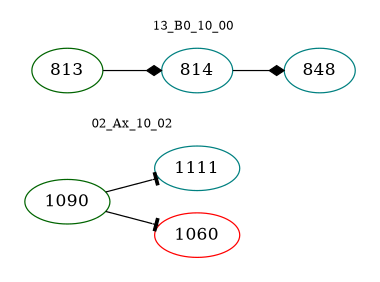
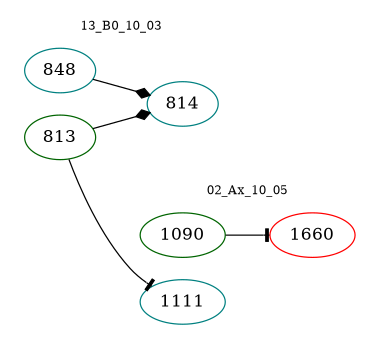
cluster "13_B0_10_00": label "13_B0_10_00" -> "13_B0_10_03"
edge "814" -> "848": reversed
cluster "02_Ax_10_02": label "02_Ax_10_02" -> "02_Ax_10_05"
edge "1090" -> "1111": now "813" -> "1111"
node "1060": label "1060" -> "1660"
